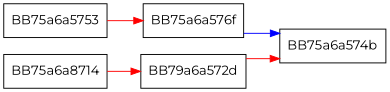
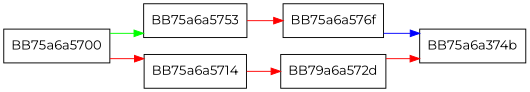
node "BB75a6a5700": added
node "BB75a6a574b": label "BB75a6a574b" -> "BB75a6a374b"
node "BB75a6a8714": label "BB75a6a8714" -> "BB75a6a5714"
